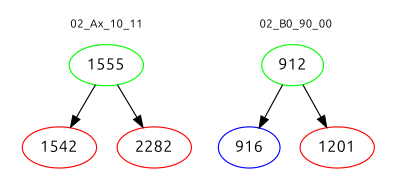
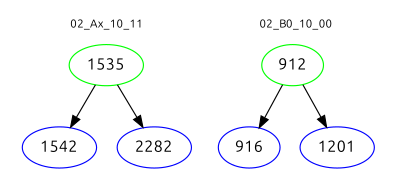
cluster "02_B0_90_00": label "02_B0_90_00" -> "02_B0_10_00"
node "1555": label "1555" -> "1535"
node "1542": color red -> blue
node "2282": color red -> blue
node "1201": color red -> blue
